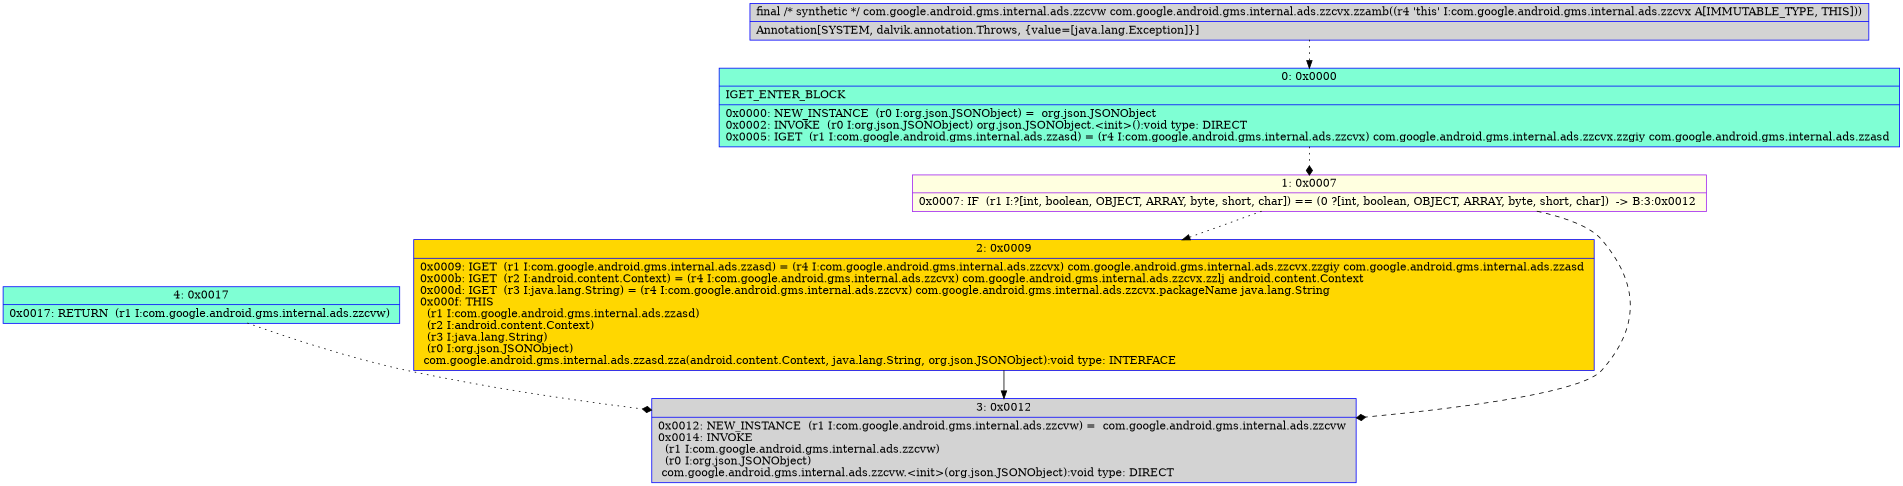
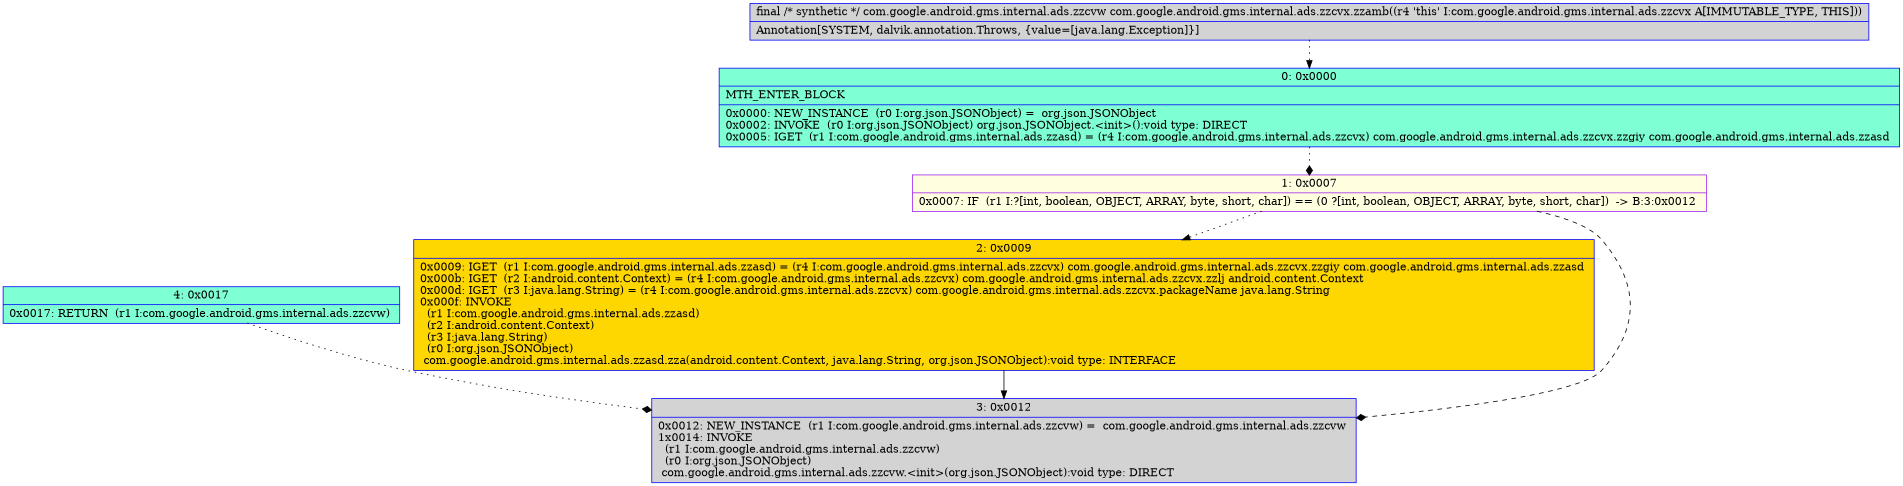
node "0: 0x0000": text "IGET_ENTER_BLOCK" -> "MTH_ENTER_BLOCK"
node "2: 0x0009": text "0x000f: THIS" -> "0x000f: INVOKE"
node "3: 0x0012": text "0x0014: INVOKE" -> "1x0014: INVOKE"
